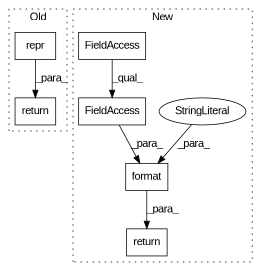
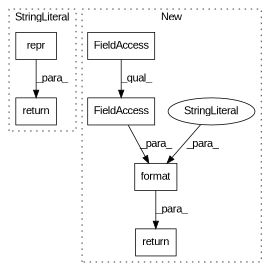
cluster "Old": label "Old" -> "StringLiteral"
